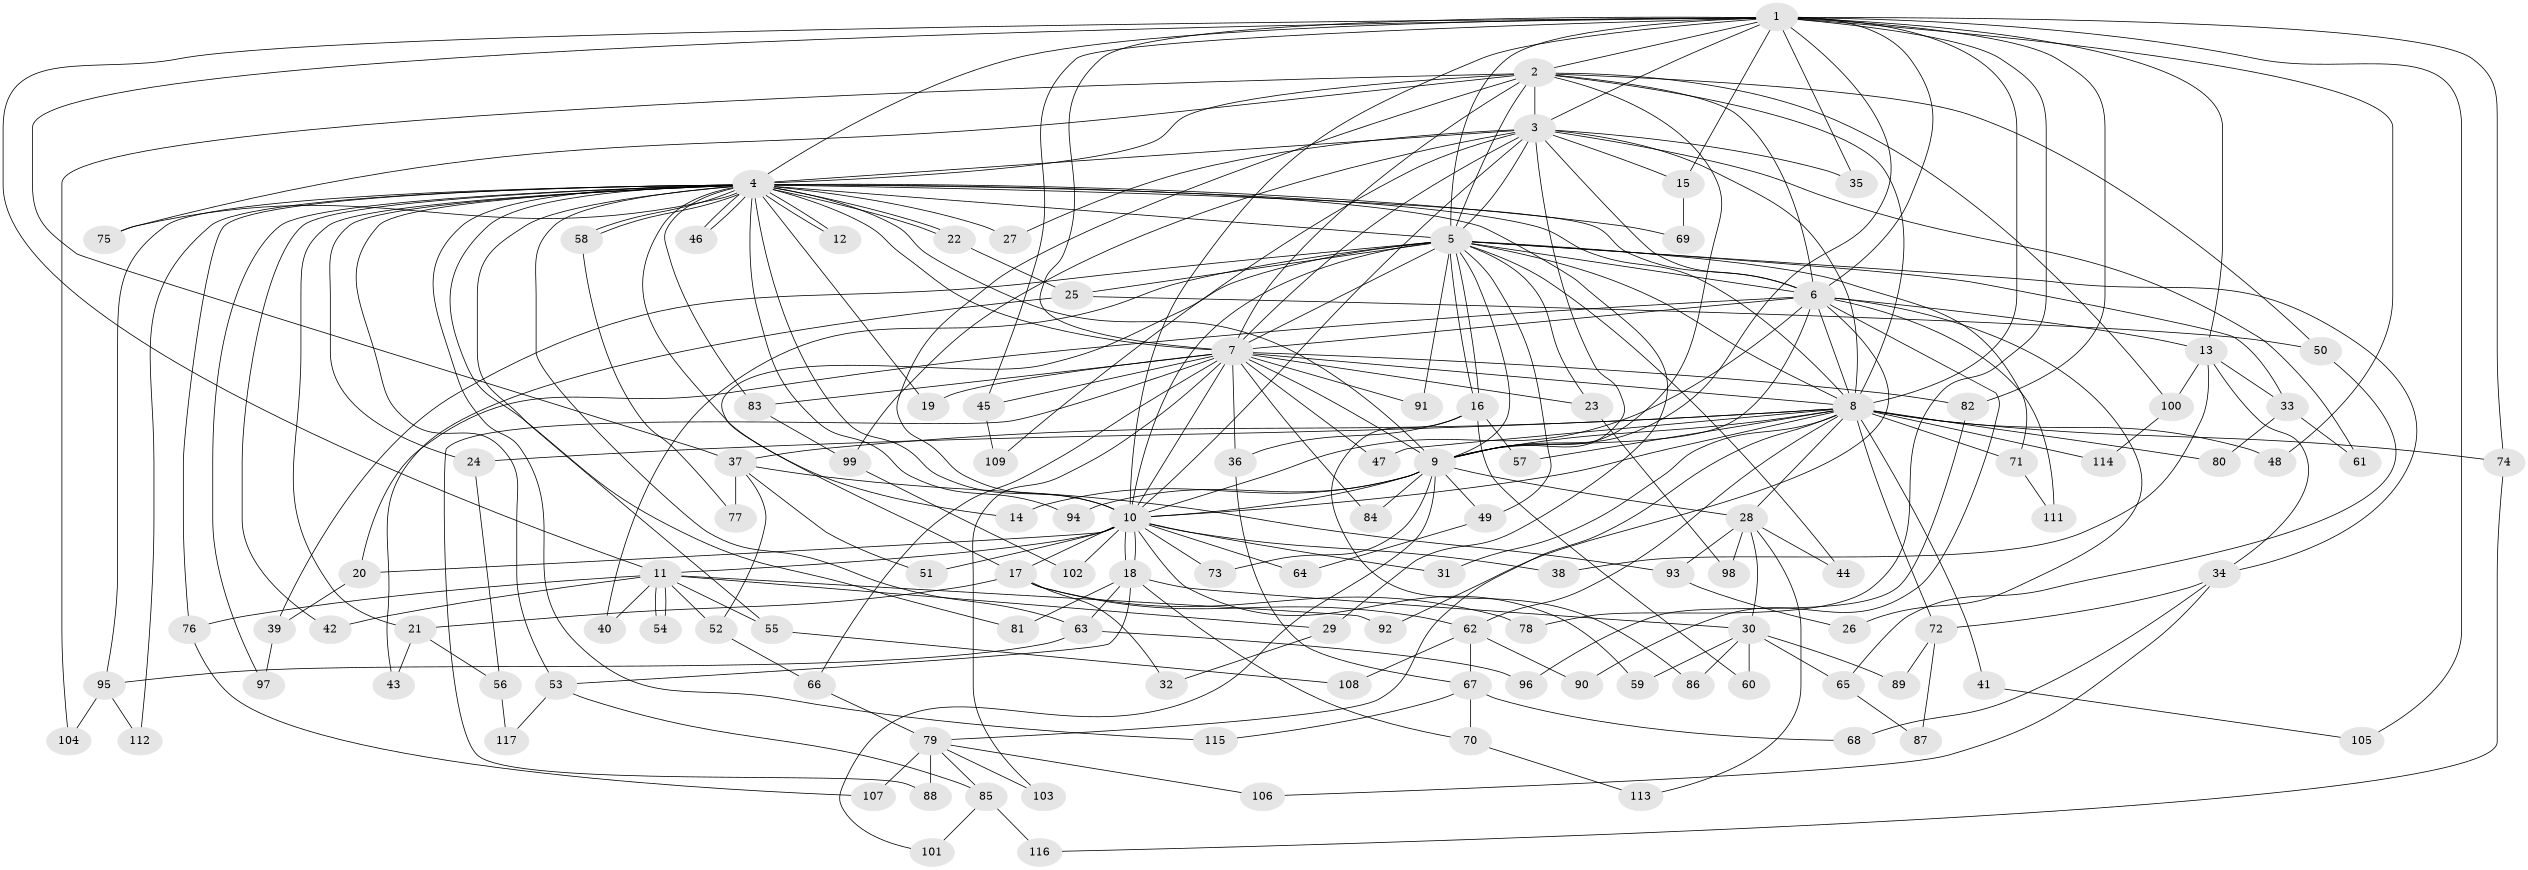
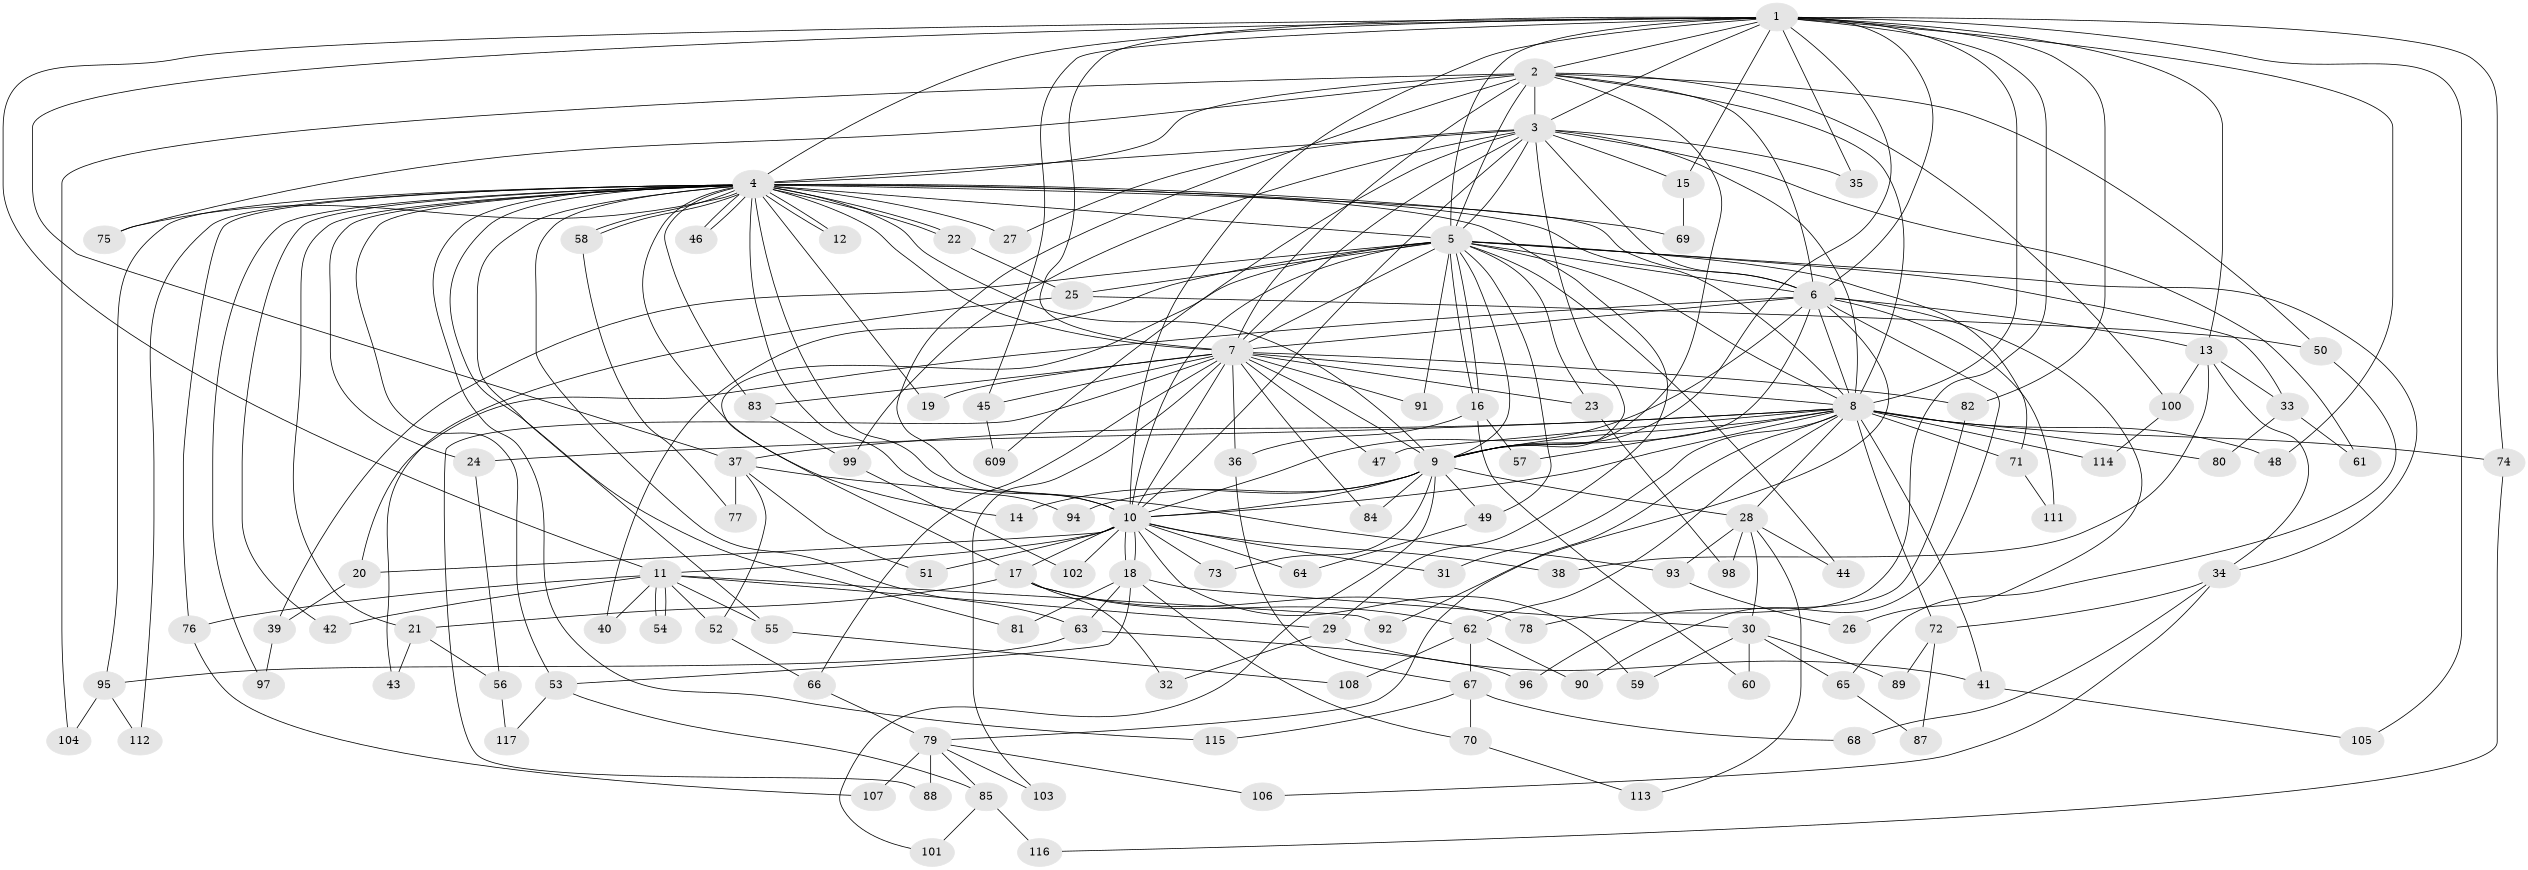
node "109": label "109" -> "609"
edge "29" -- "41": added
node "86": removed
